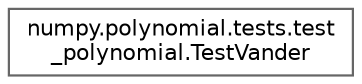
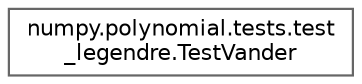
node "numpy.polynomial.tests.test _polynomial.TestVander": label "numpy.polynomial.tests.test _polynomial.TestVander" -> "numpy.polynomial.tests.test _legendre.TestVander"
